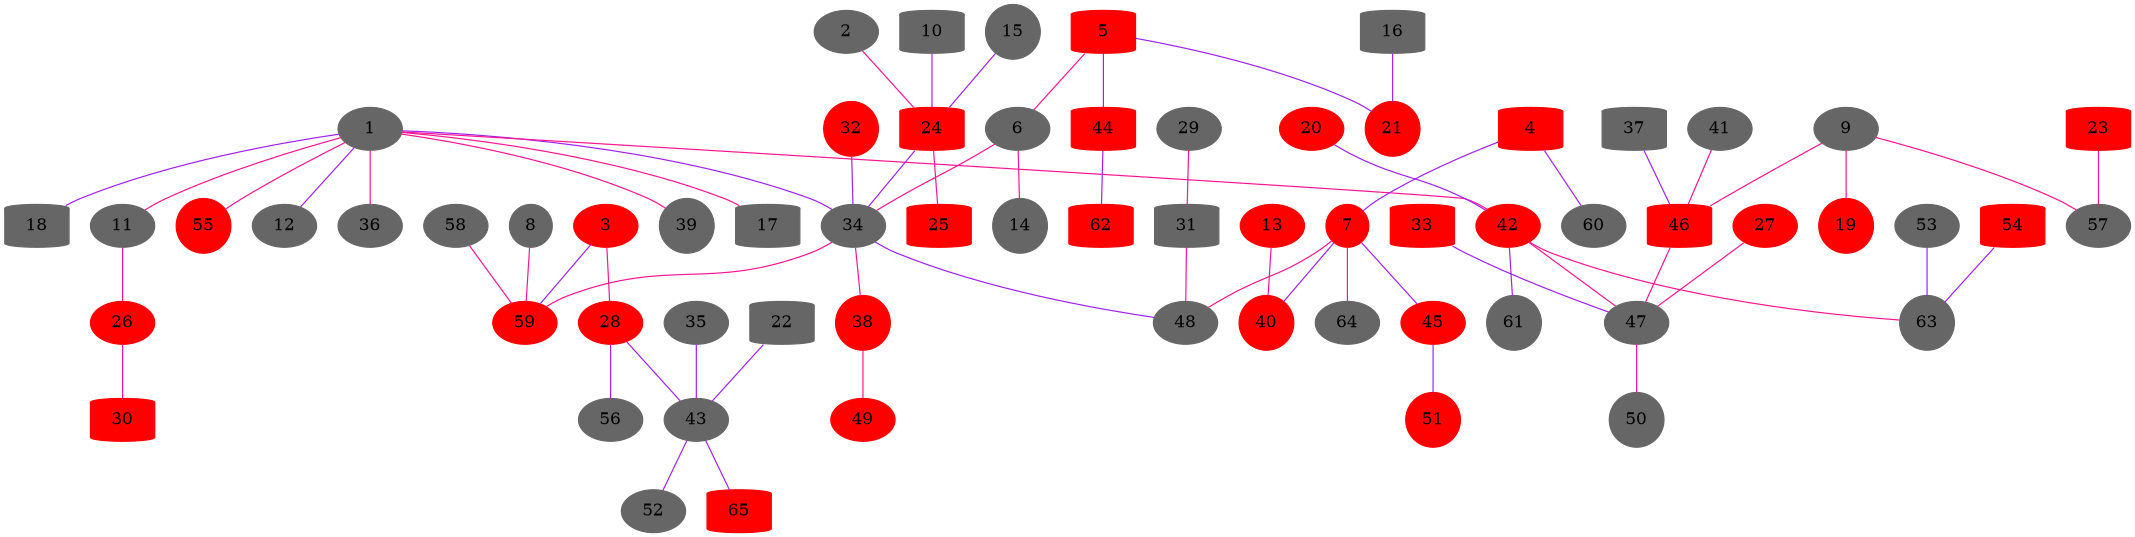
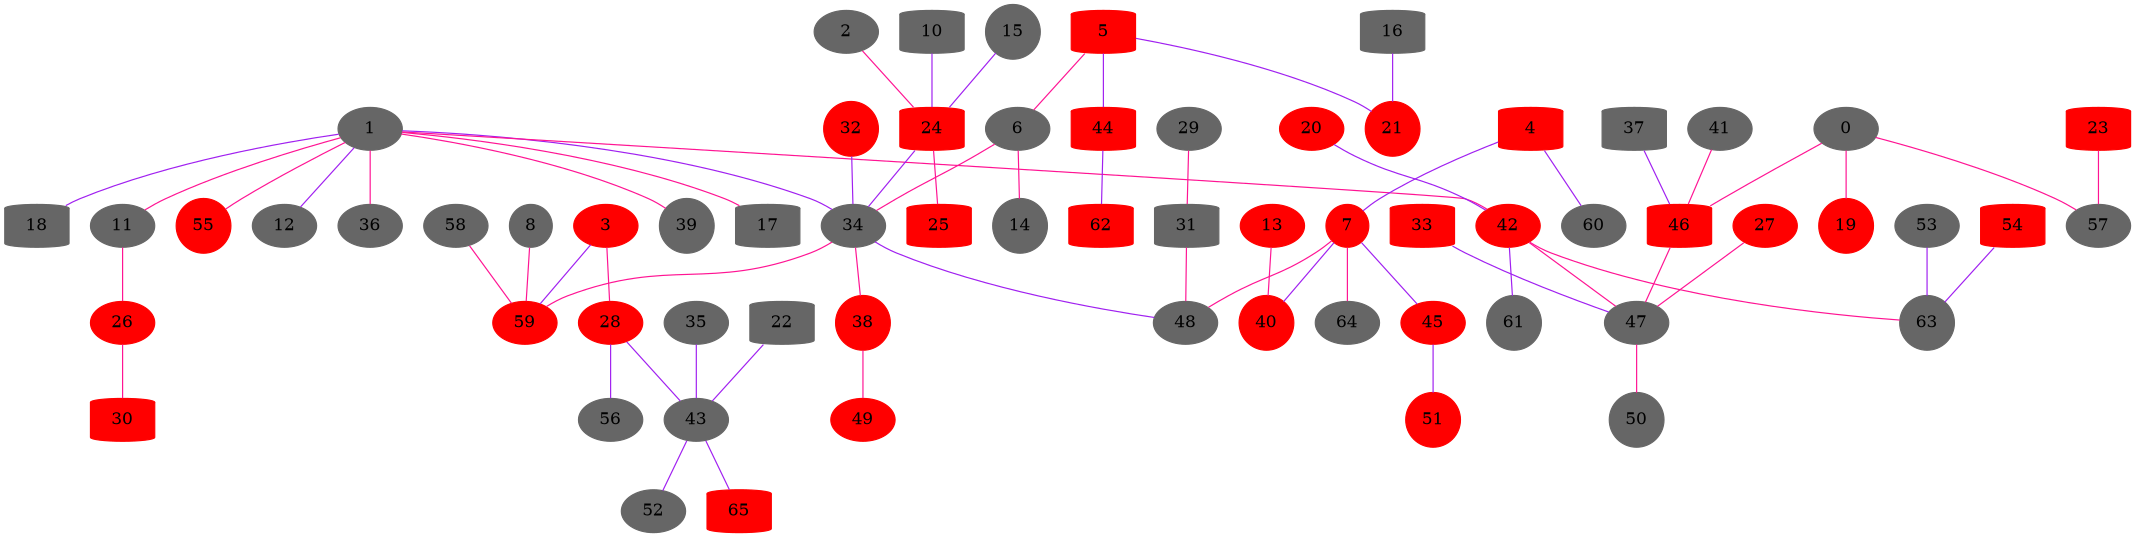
node "9": label "9" -> "0"
